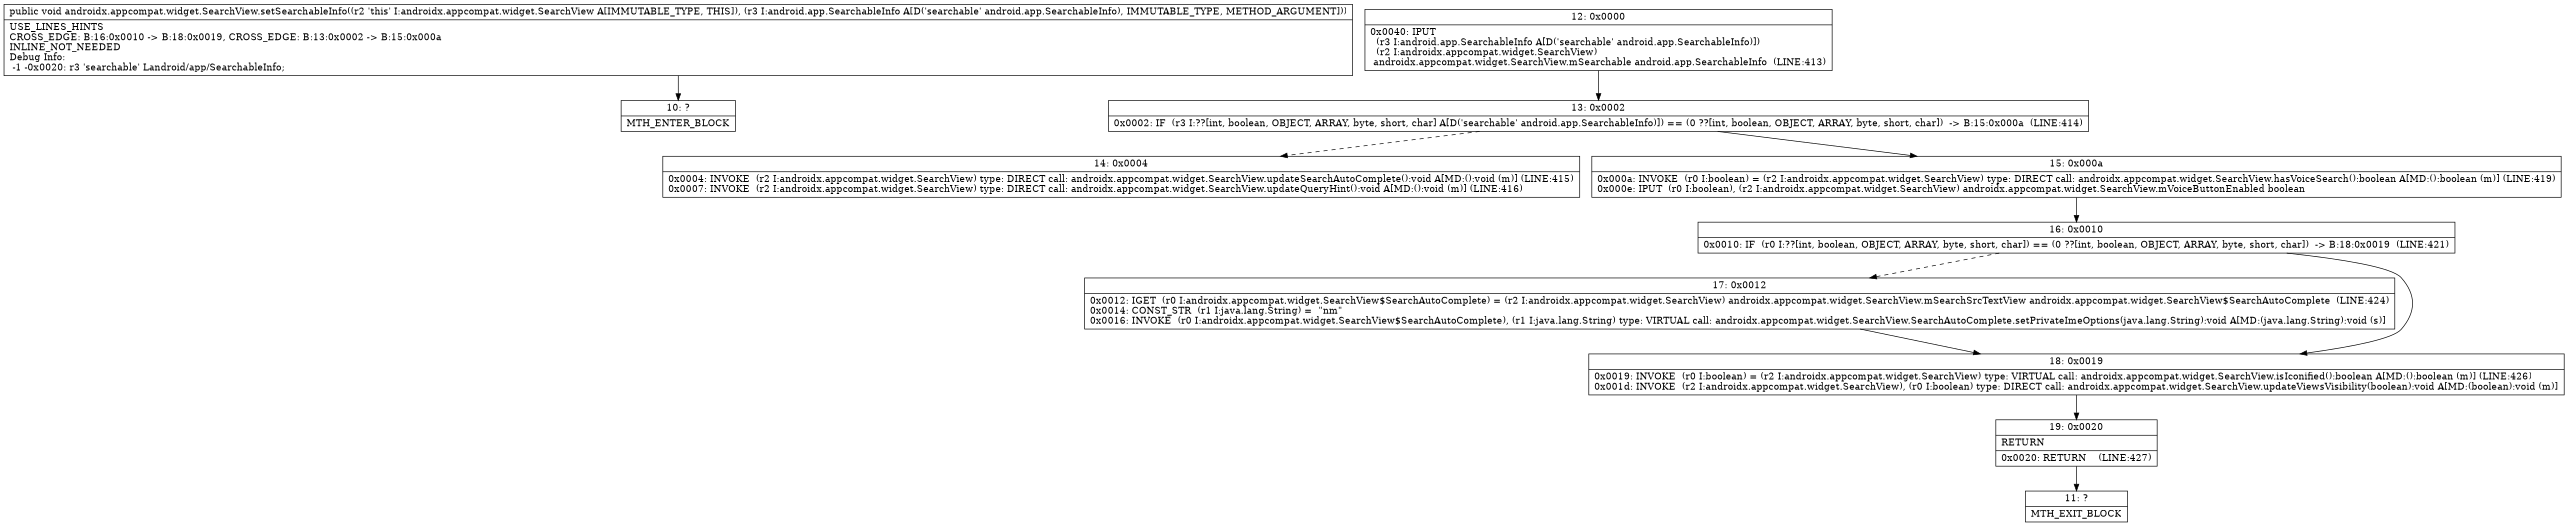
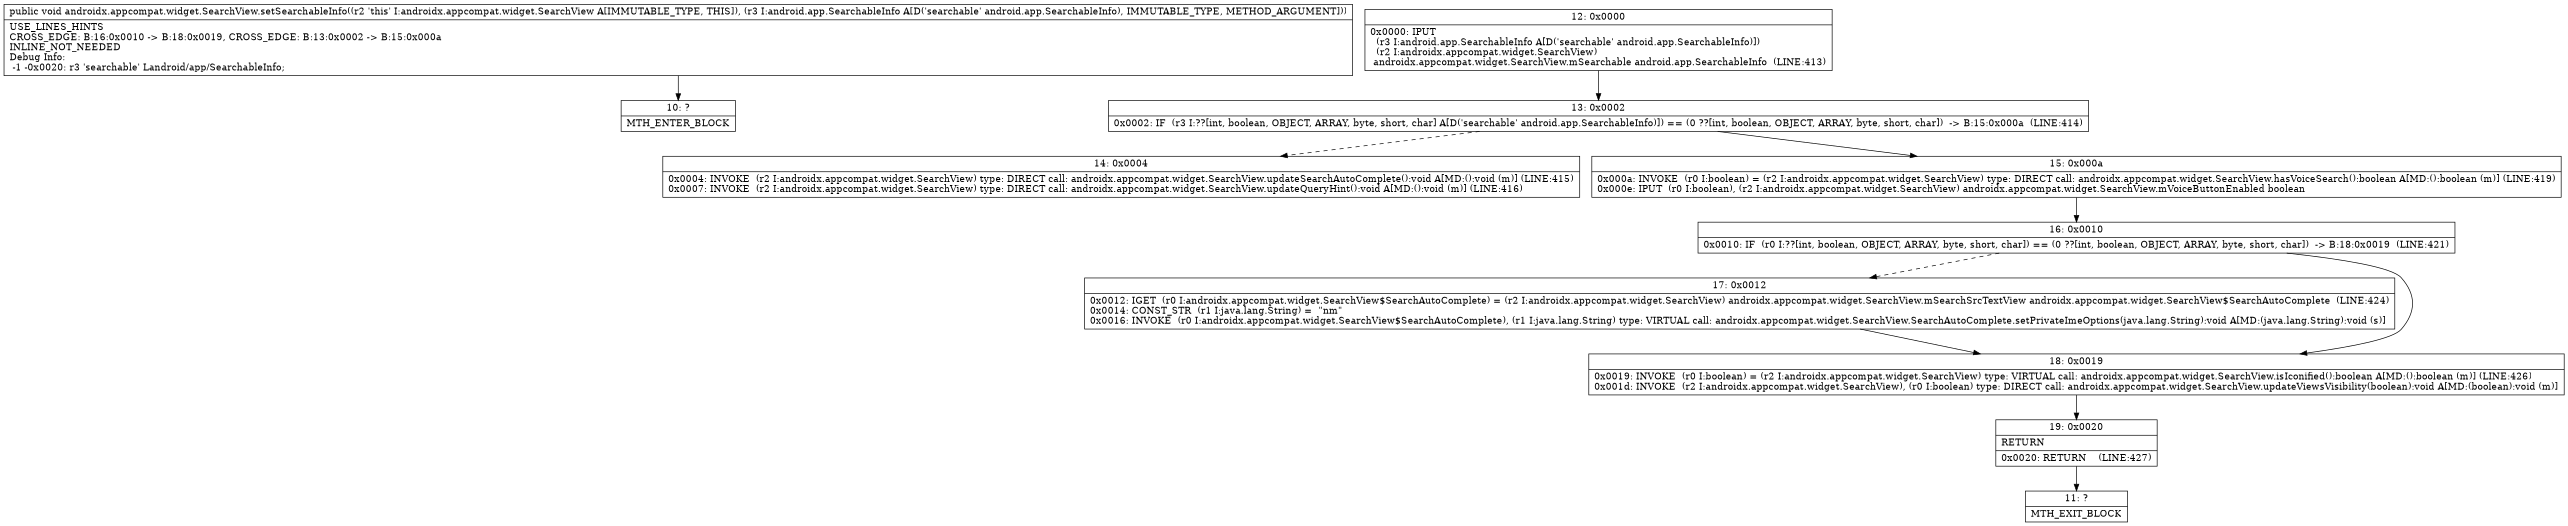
node "12: 0x0000": text "0x0040: IPUT" -> "0x0000: IPUT"
